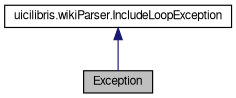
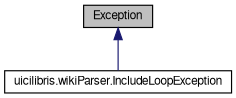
edge "Exception" -> "uicilibris.wikiParser.IncludeLoopException": reversed
